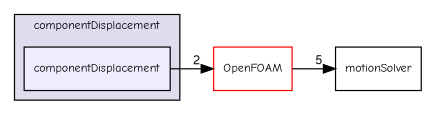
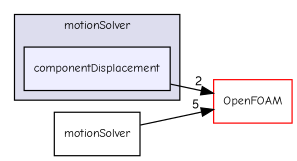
cluster "componentDisplacement": label "componentDisplacement" -> "motionSolver"
edge "OpenFOAM" -> "motionSolver": reversed
